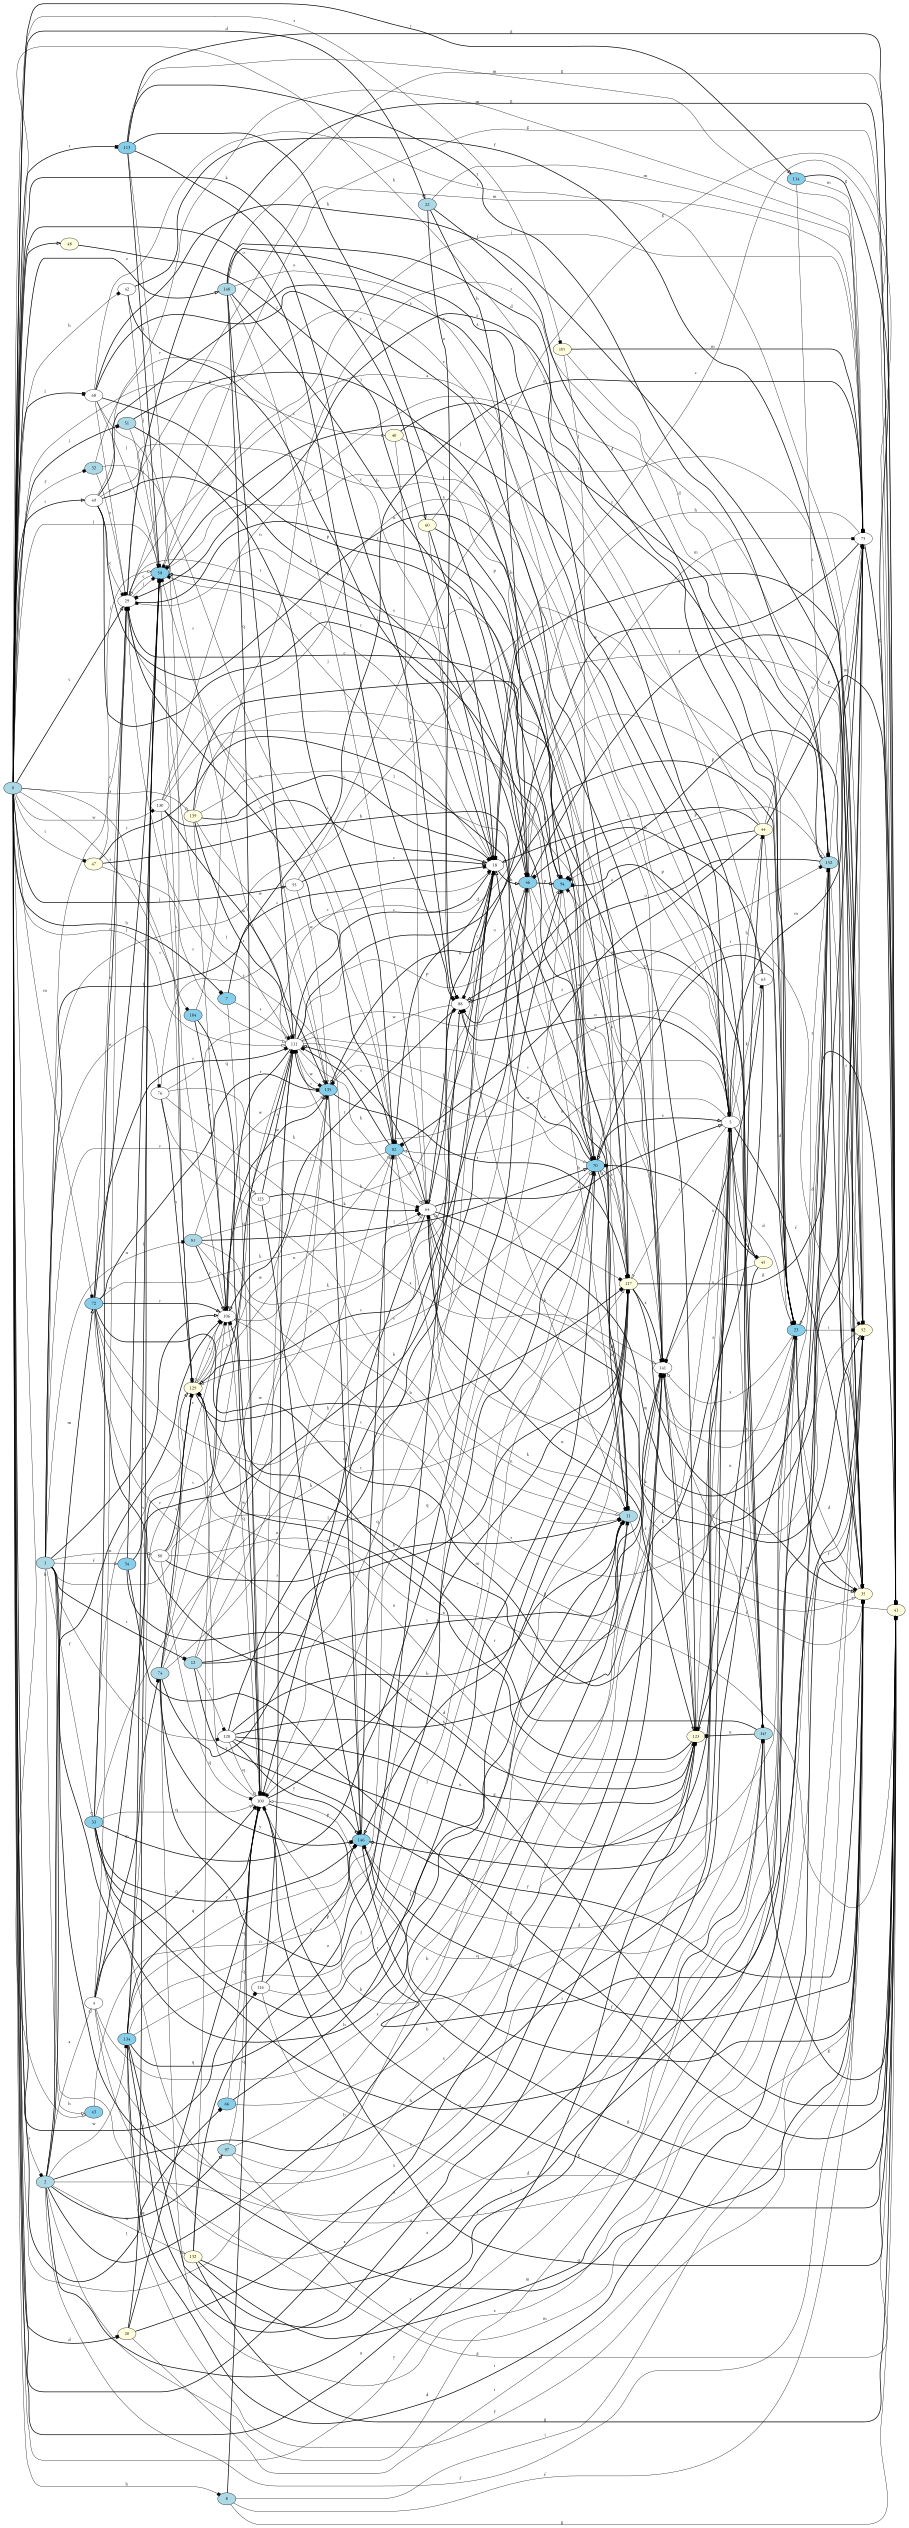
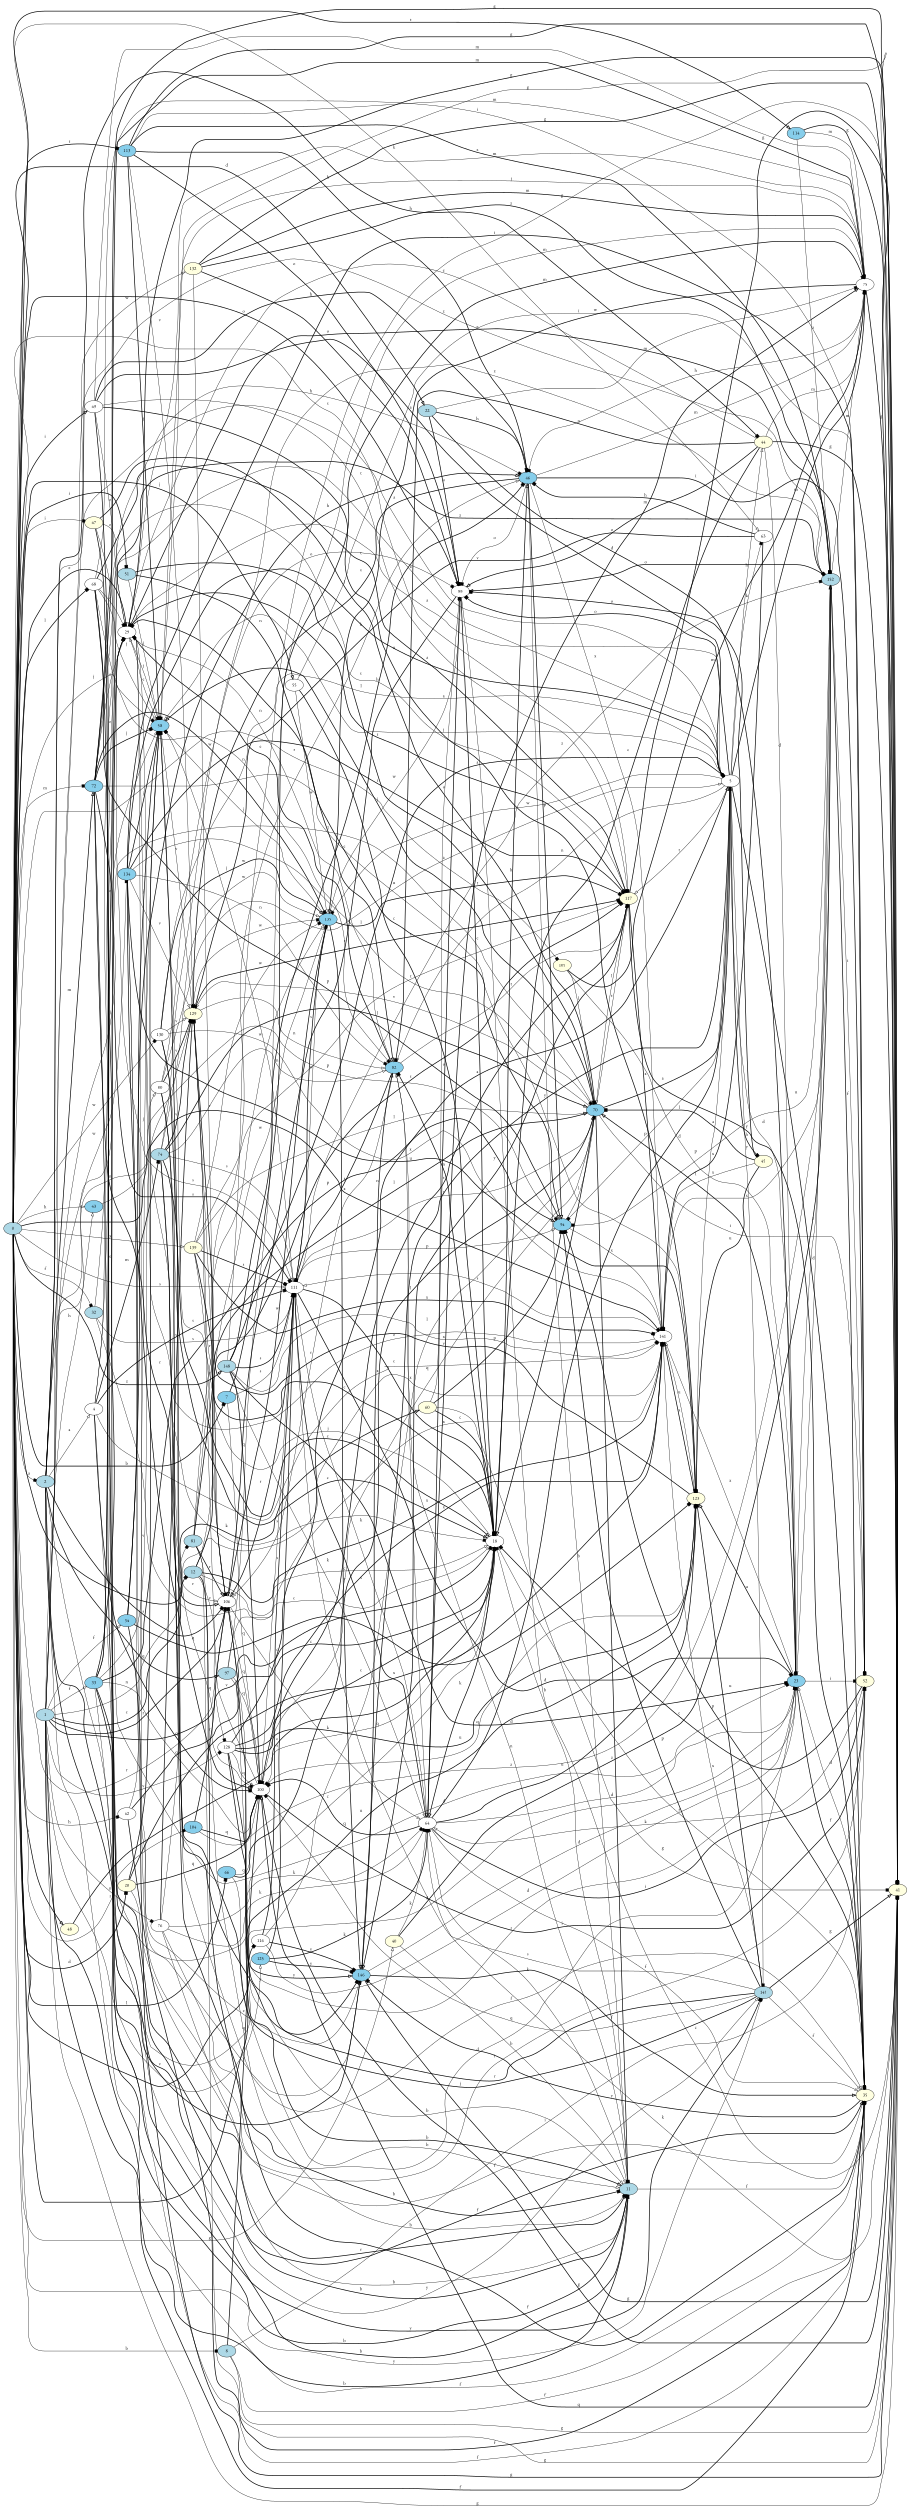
edge "44" -> "75": label "e" -> "m"
node "125": fillcolor white -> skyblue
edge "5" -> "35": label "f" -> "u"
edge "145" -> "35": added, label "f"
